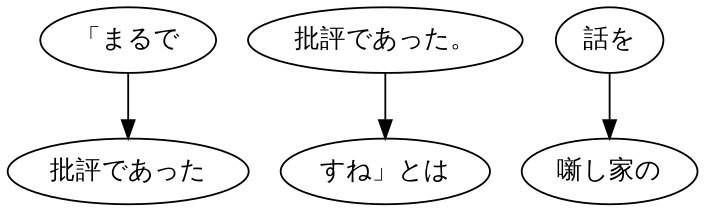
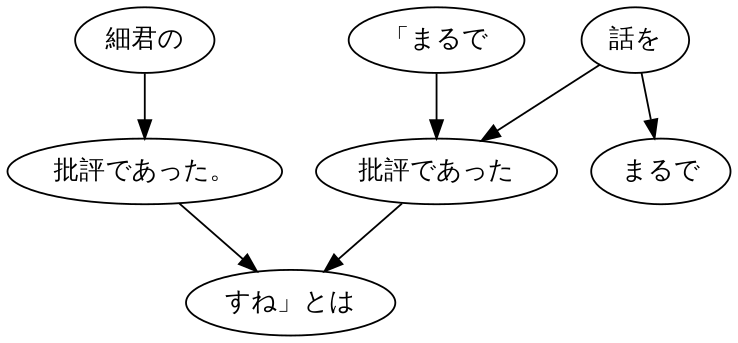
node "細君の": added
edge "話を" -> "批評であった": added
node "噺し家の": label "噺し家の" -> "まるで"
edge "批評であった" -> "すね」とは": added
